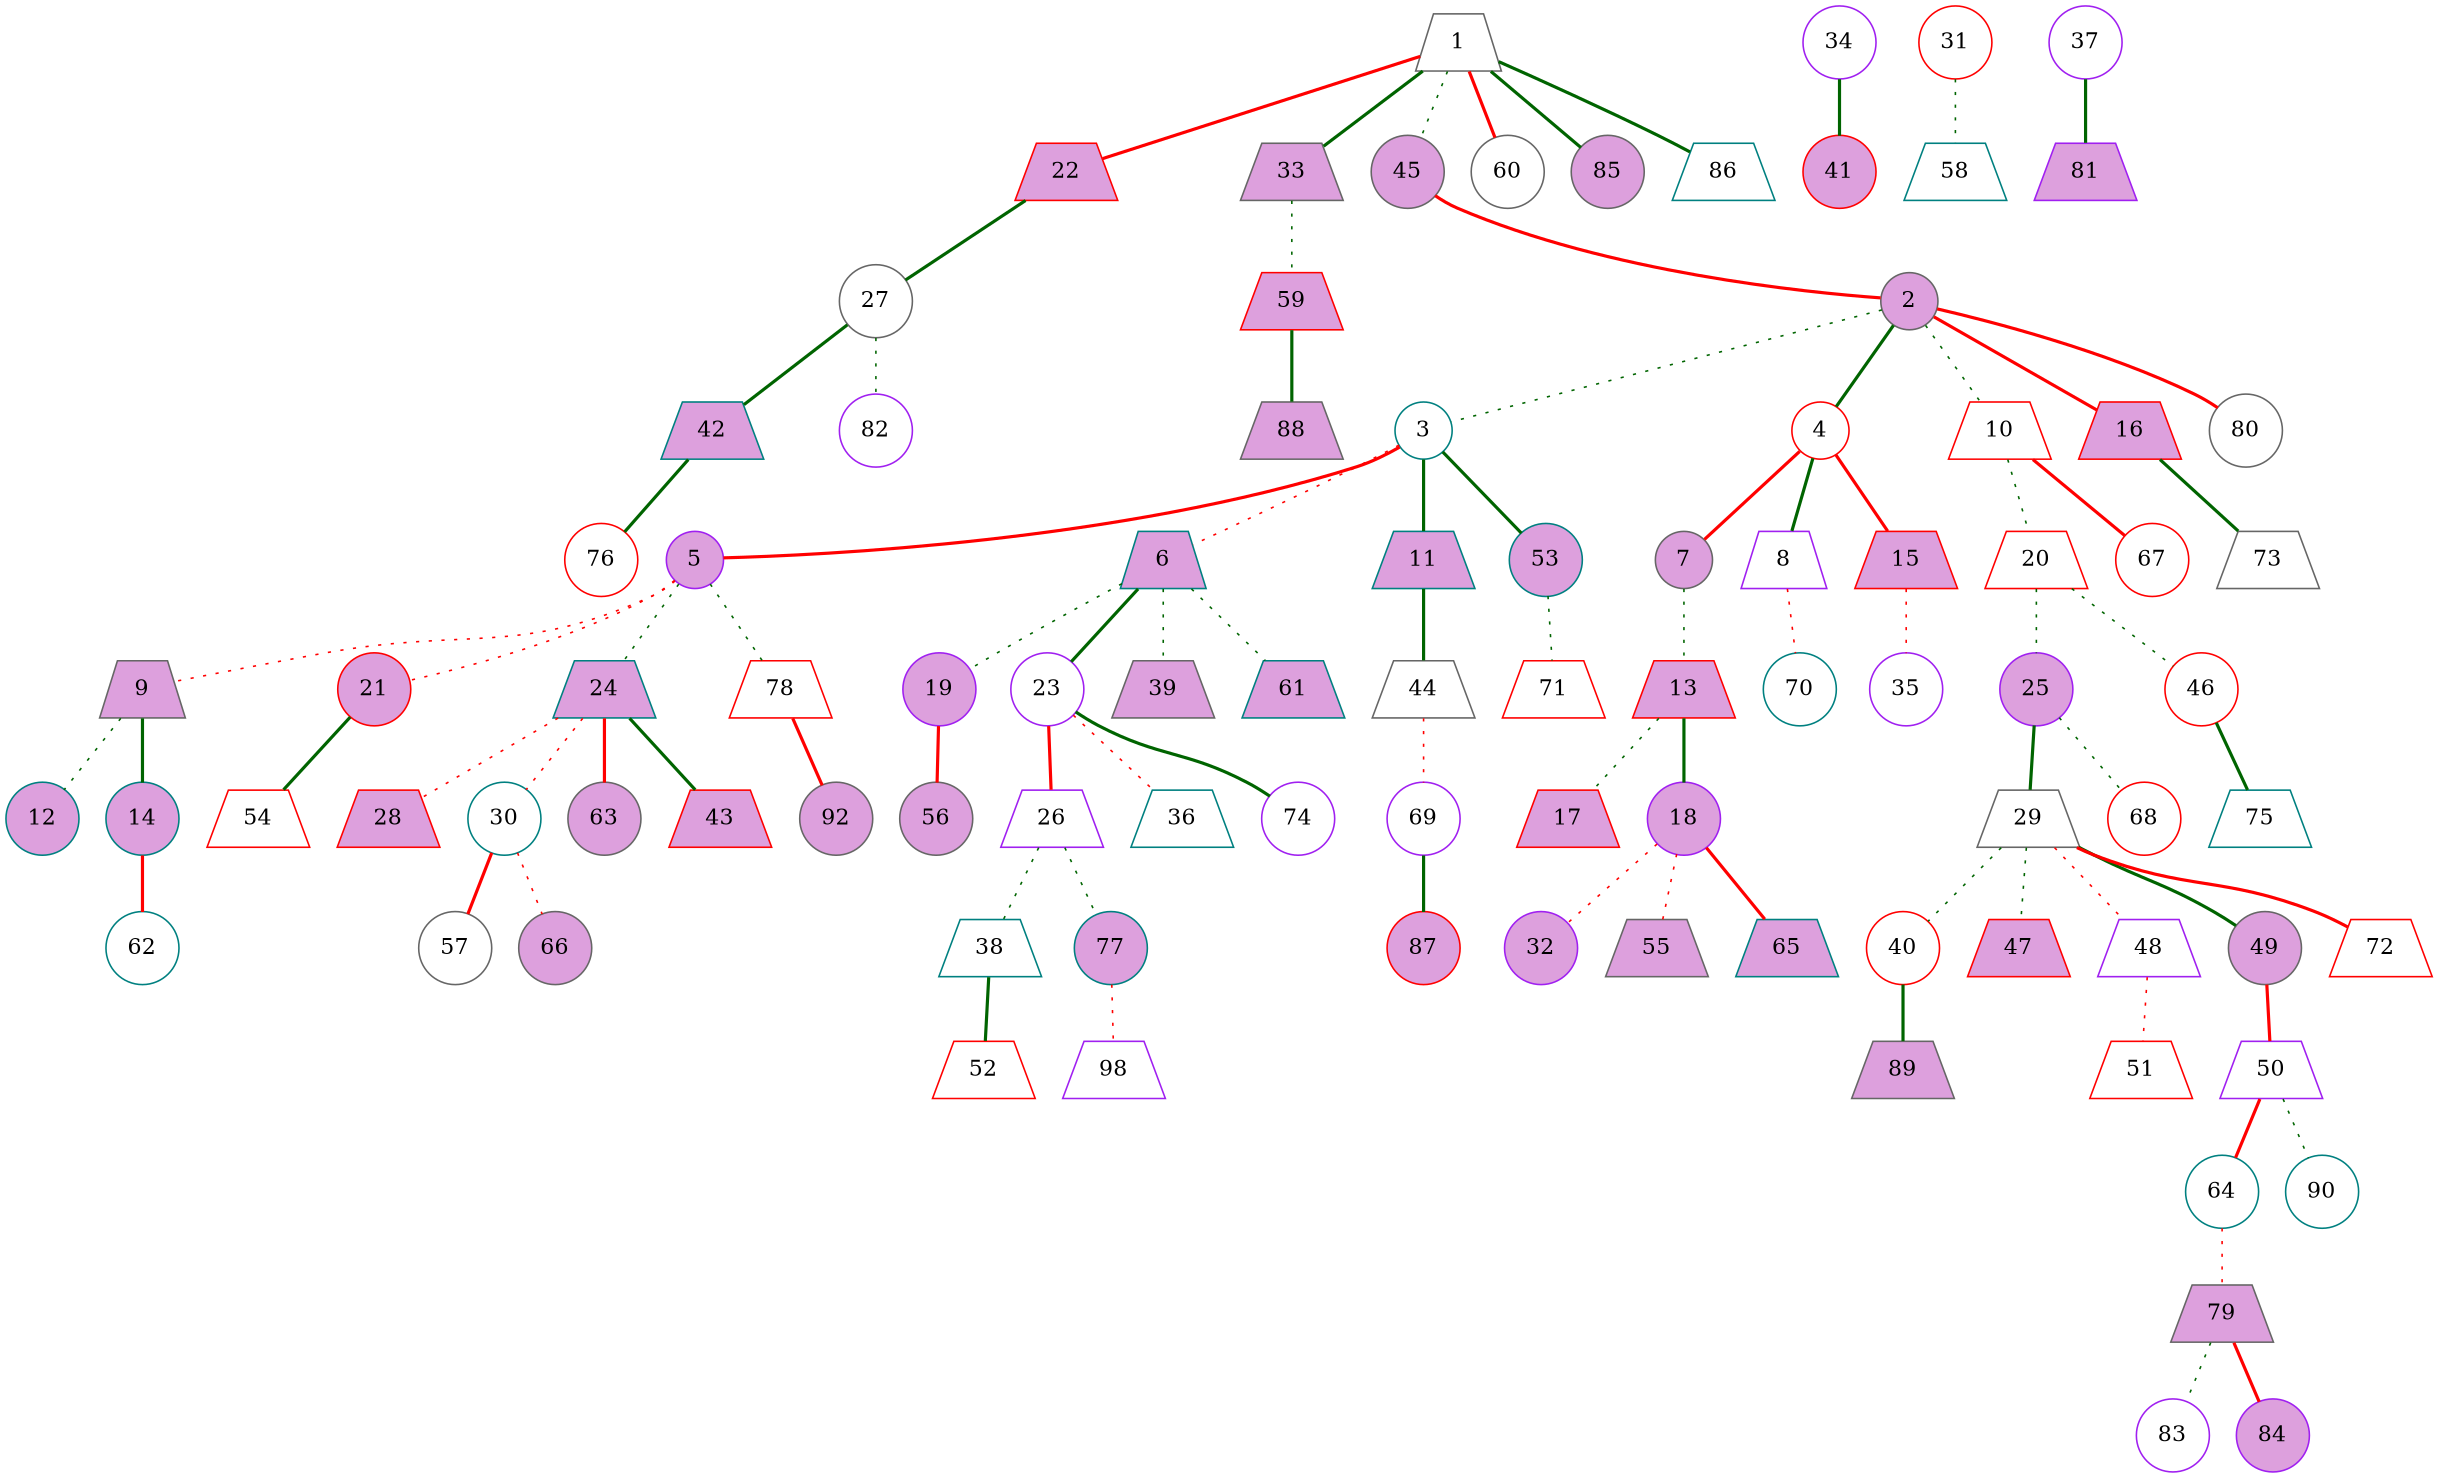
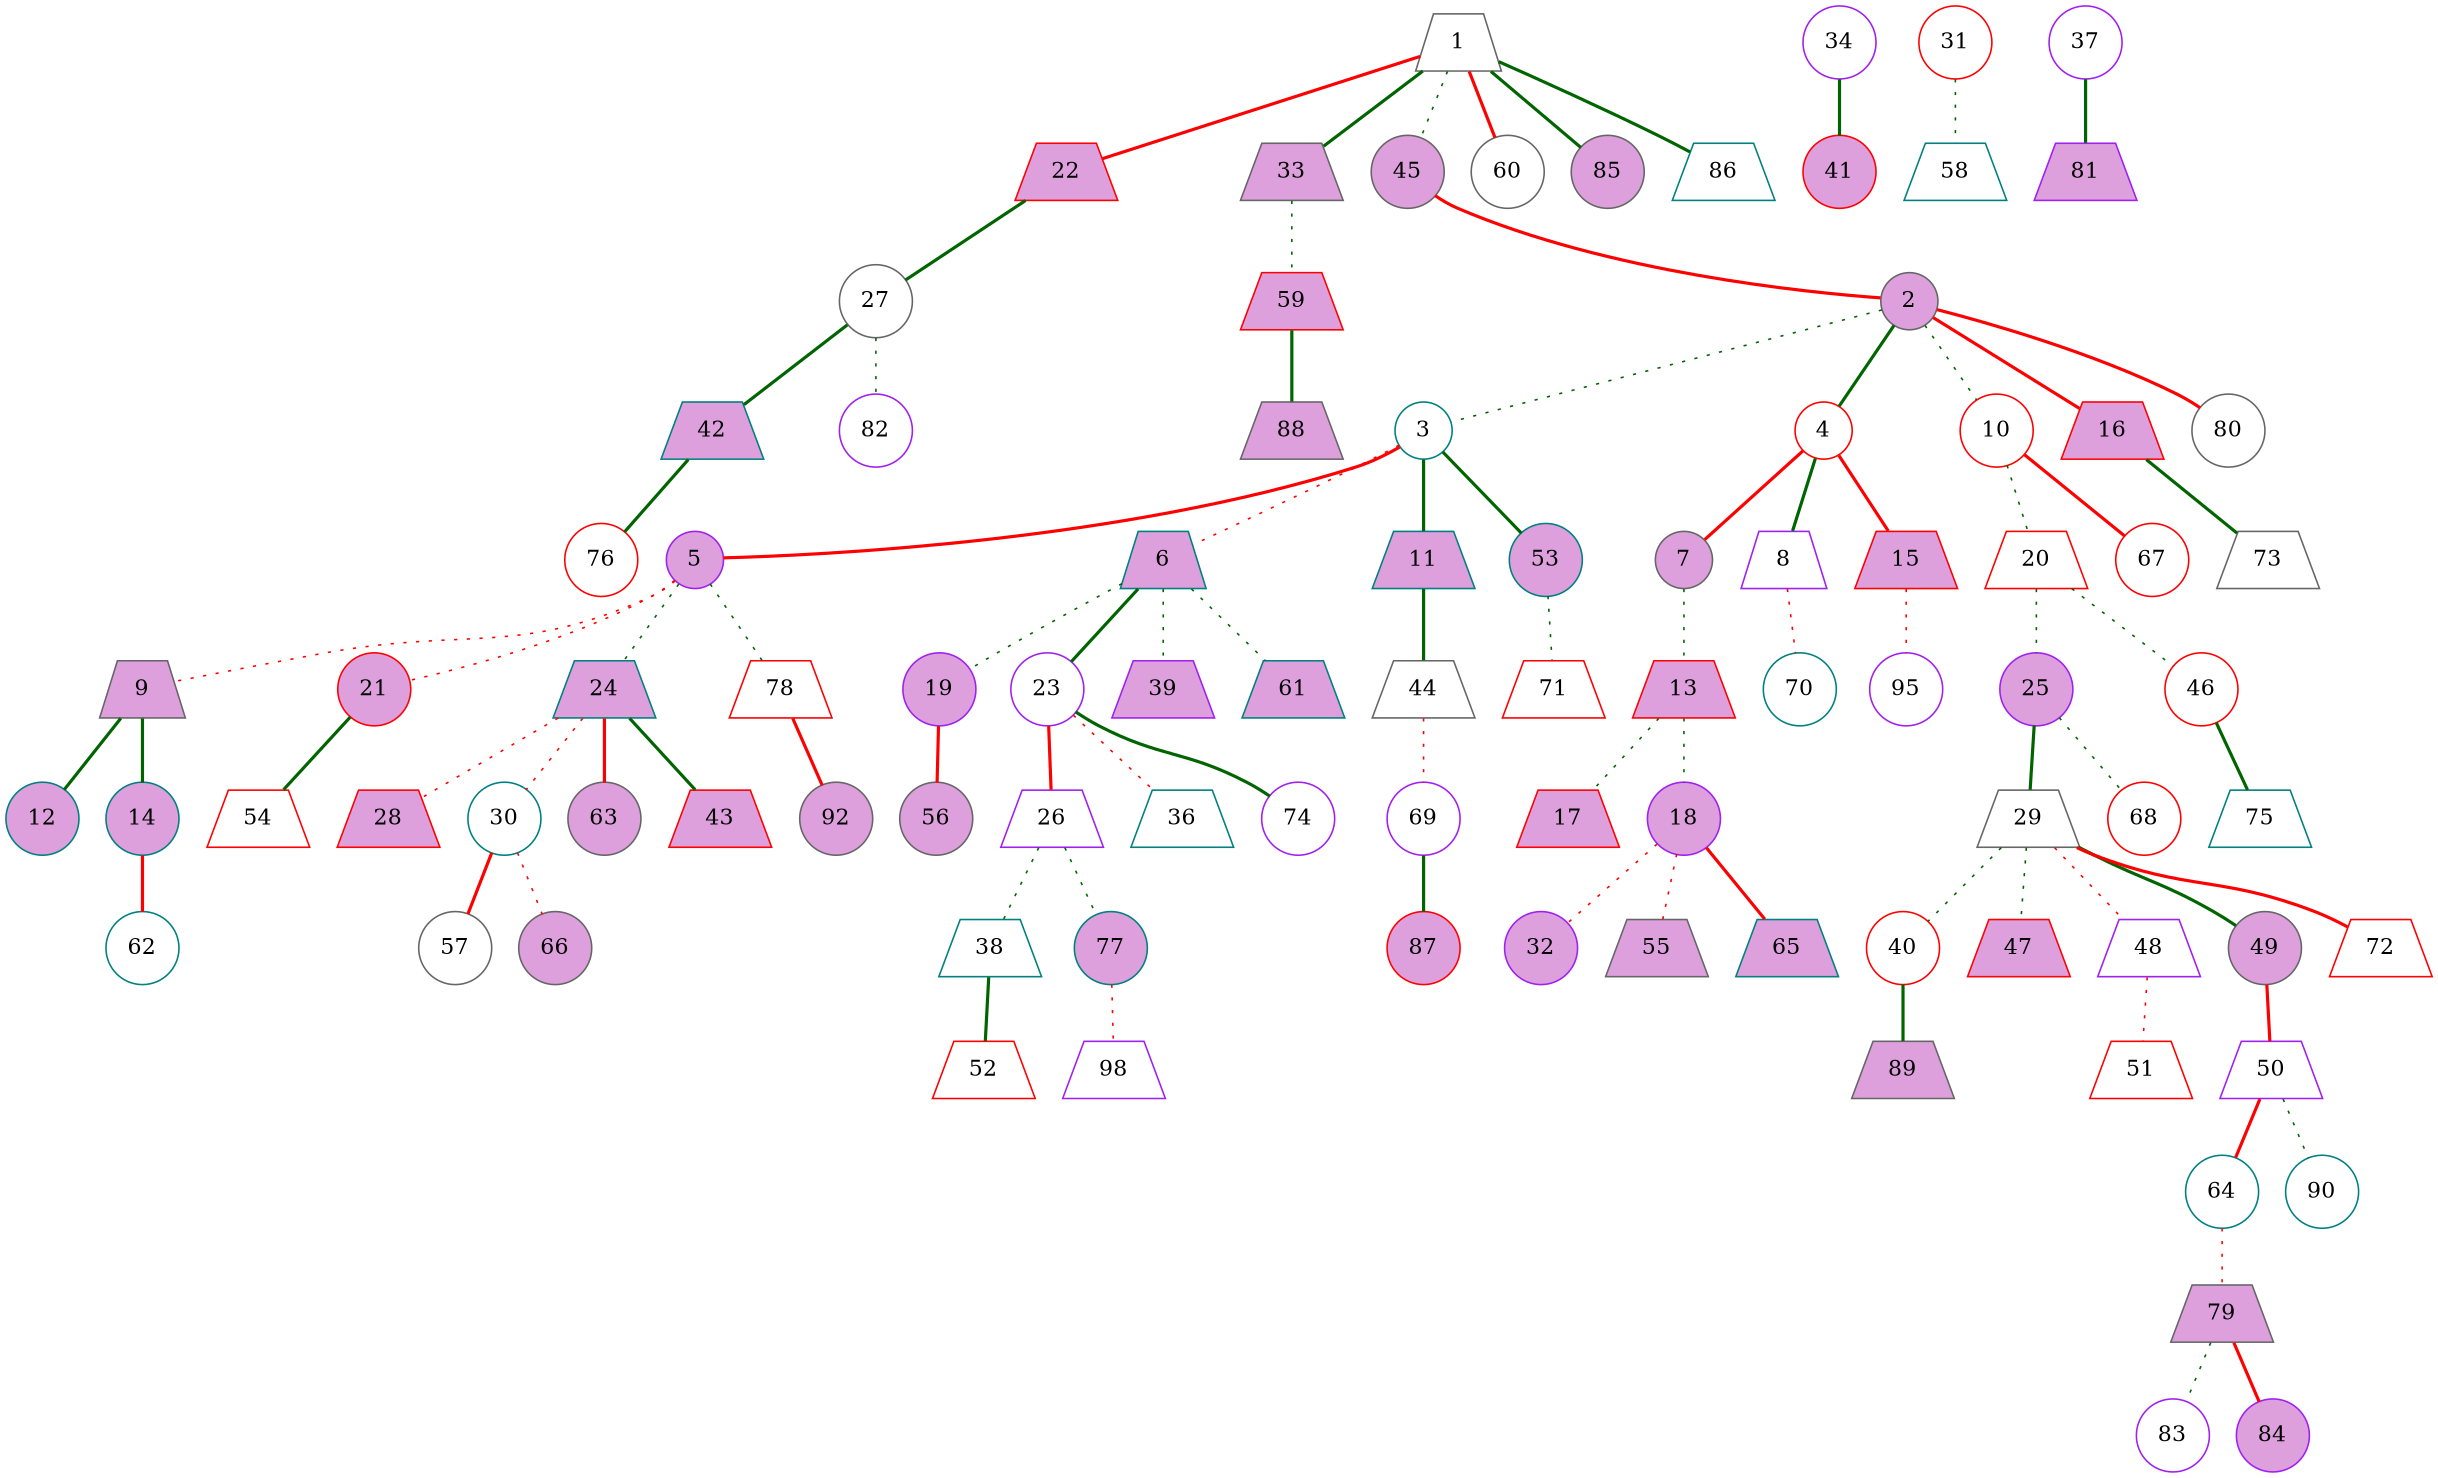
node "10": shape trapezium -> circle
node "39": color gray40 -> purple
node "35": label "35" -> "95"
edge "13" -- "18": style bold -> dotted
edge "9" -- "12": style dotted -> bold
